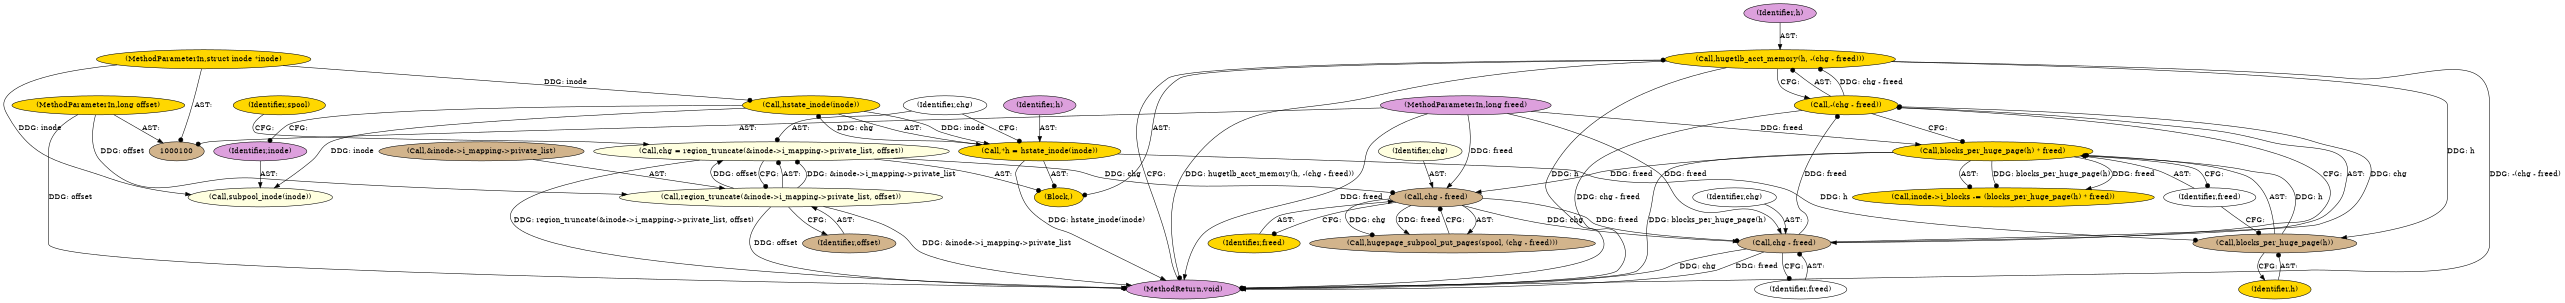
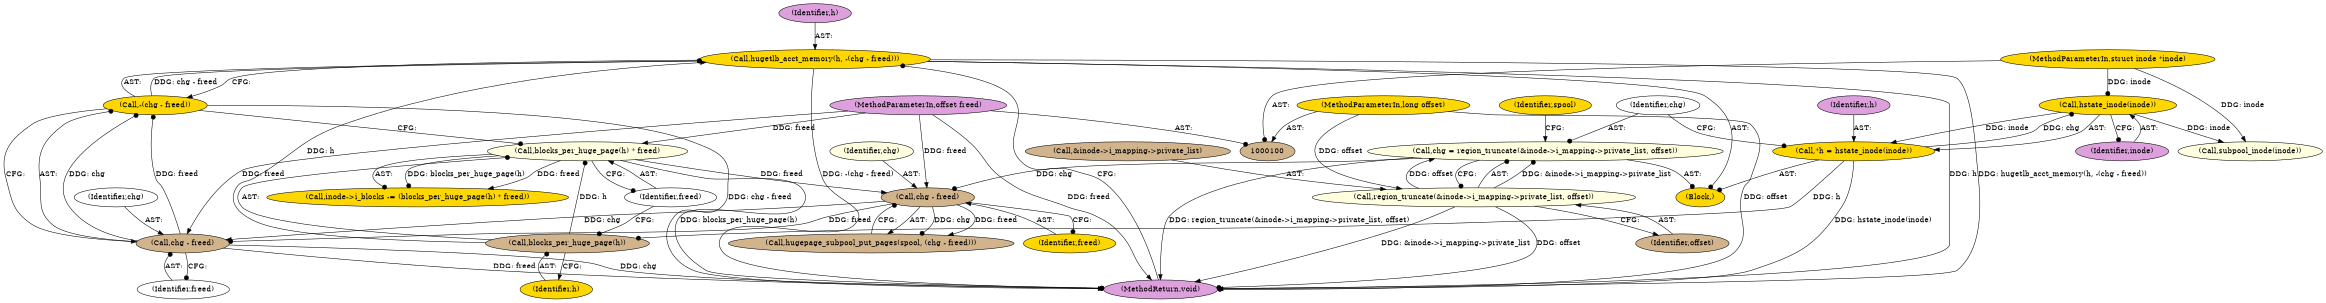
edge "(Call,hugetlb_acct_memory(h, -(chg - freed)))" -> "(Call,blocks_per_huge_page(h))": reversed
node "(MethodParameterIn,long freed)": label "(MethodParameterIn,long freed)" -> "(MethodParameterIn,offset freed)"
node "(Call,blocks_per_huge_page(h) * freed)": fillcolor gold -> lightyellow
edge "(Identifier,inode)" -> "(Call,subpool_inode(inode))": now "(Identifier,inode)" -> "(Call,hstate_inode(inode))"
